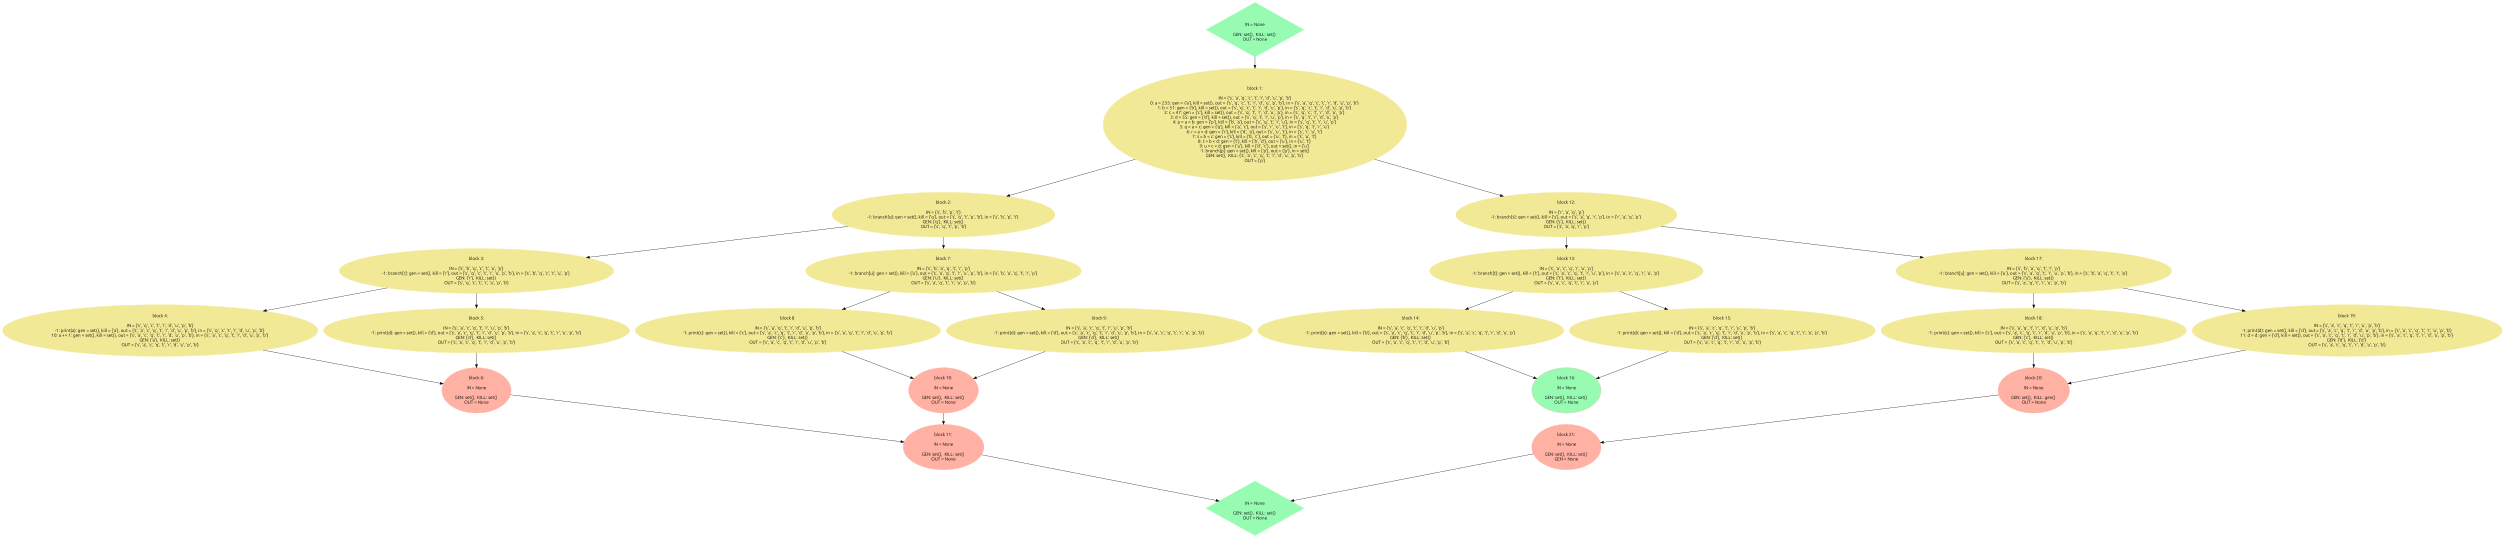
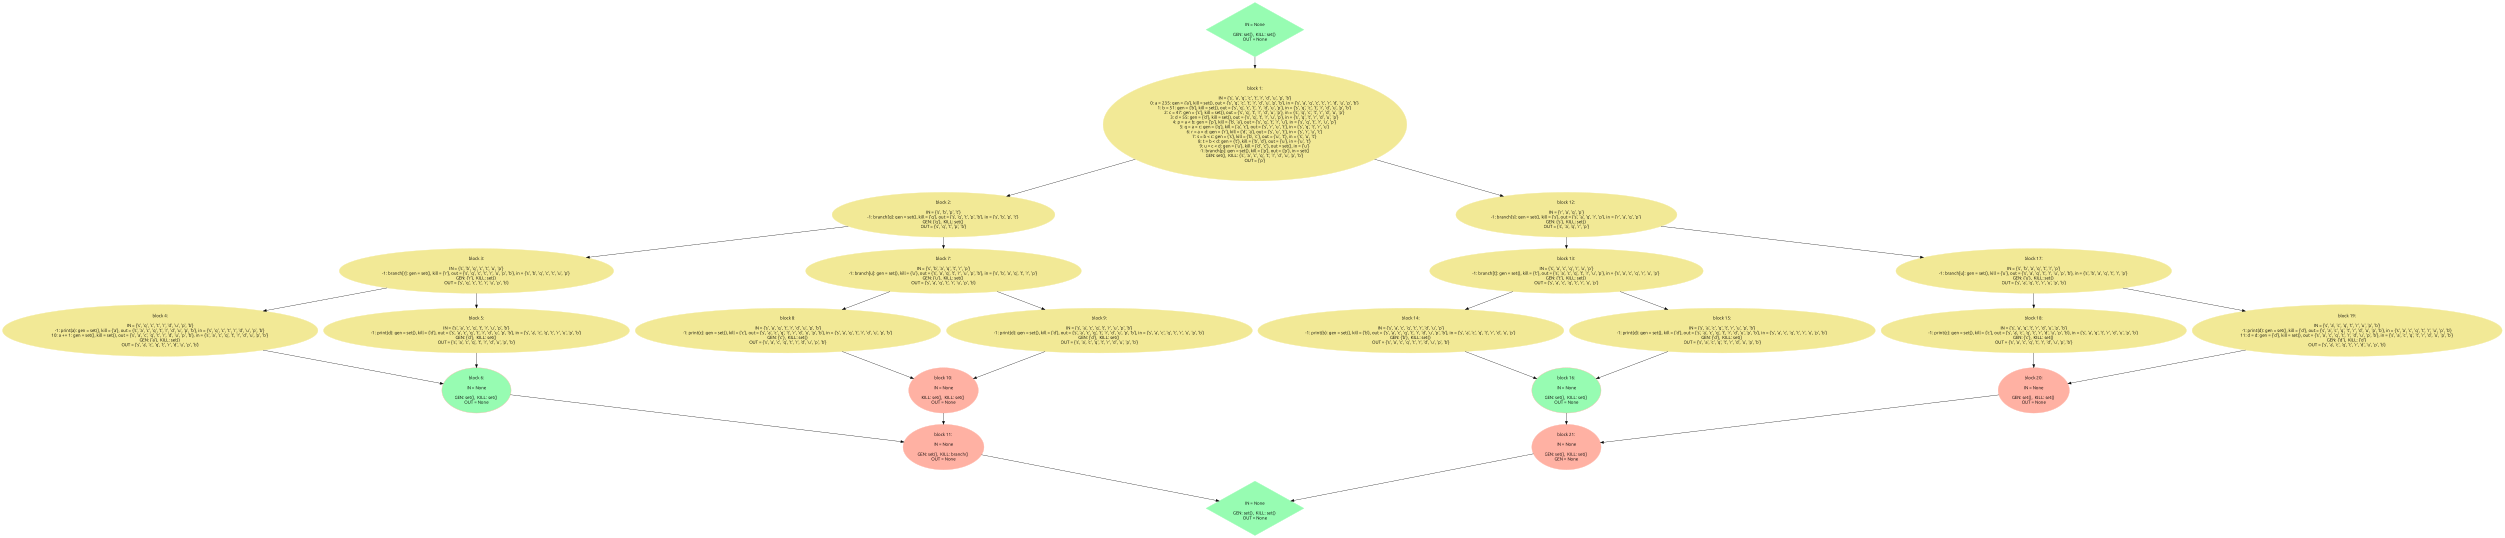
node "block 6: IN = None GEN: set(),  KILL: set() OUT = None": fillcolor #ffb1a3 -> #97fcb2
node "block 10: IN = None GEN: set(),  KILL: set() OUT = None": label "block 10: IN = None GEN: set(),  KILL: set() OUT = None" -> "block 10: IN = None KILL: set(),  KILL: set() OUT = None"
node "block 20: IN = None GEN: set(),  KILL: gen() OUT = None": label "block 20: IN = None GEN: set(),  KILL: gen() OUT = None" -> "block 20: IN = None GEN: set(),  KILL: set() OUT = None"
edge "block 16: IN = None GEN: set(),  KILL: set() OUT = None" -> "block 21: IN = None GEN: set(),  KILL: set() GEN = None": added
node "block 11: IN = None GEN: set(),  KILL: set() OUT = None": label "block 11: IN = None GEN: set(),  KILL: set() OUT = None" -> "block 11: IN = None GEN: set(),  KILL: branch() OUT = None"
